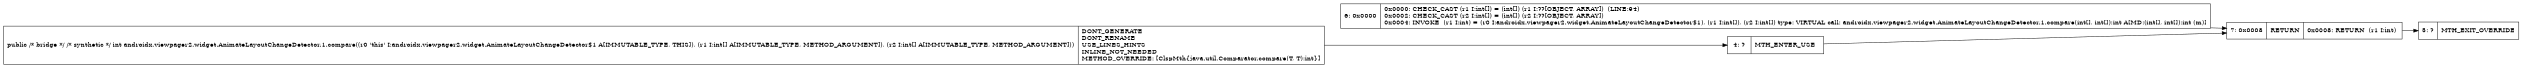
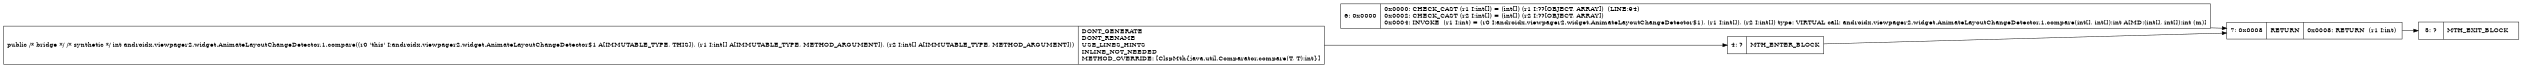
node "5: ?": text "MTH_EXIT_OVERRIDE" -> "MTH_EXIT_BLOCK"
node "4: ?": text "MTH_ENTER_USE" -> "MTH_ENTER_BLOCK"
